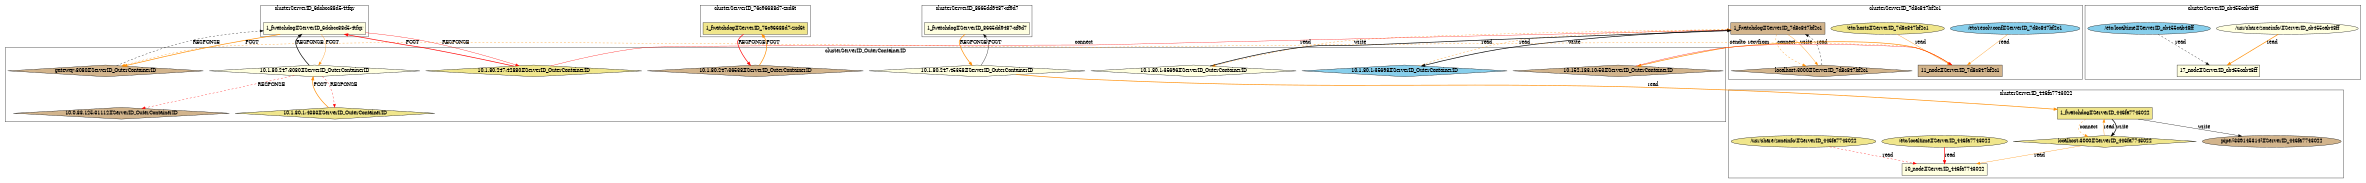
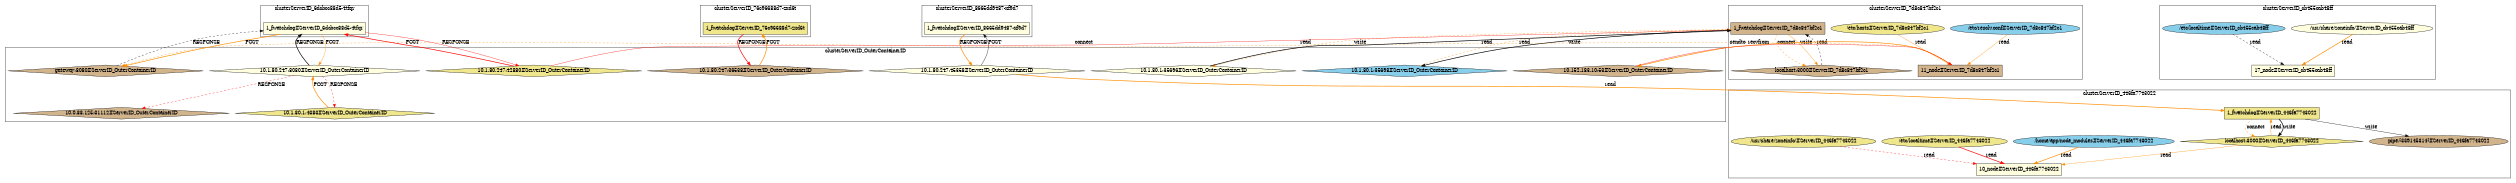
node "/home/app/node_modules#ServerID_446fa7743022": added
